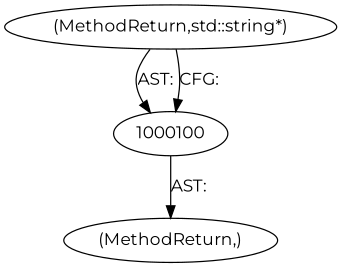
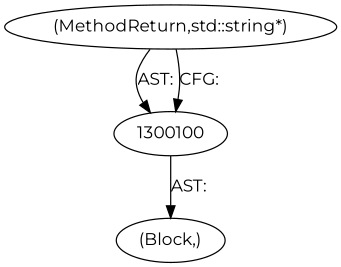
node "1000100": label "1000100" -> "1300100"
node "(MethodReturn,)": label "(MethodReturn,)" -> "(Block,)"
